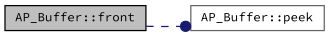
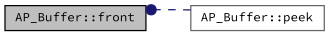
edge "AP_Buffer::front" -> "AP_Buffer::peek": reversed
